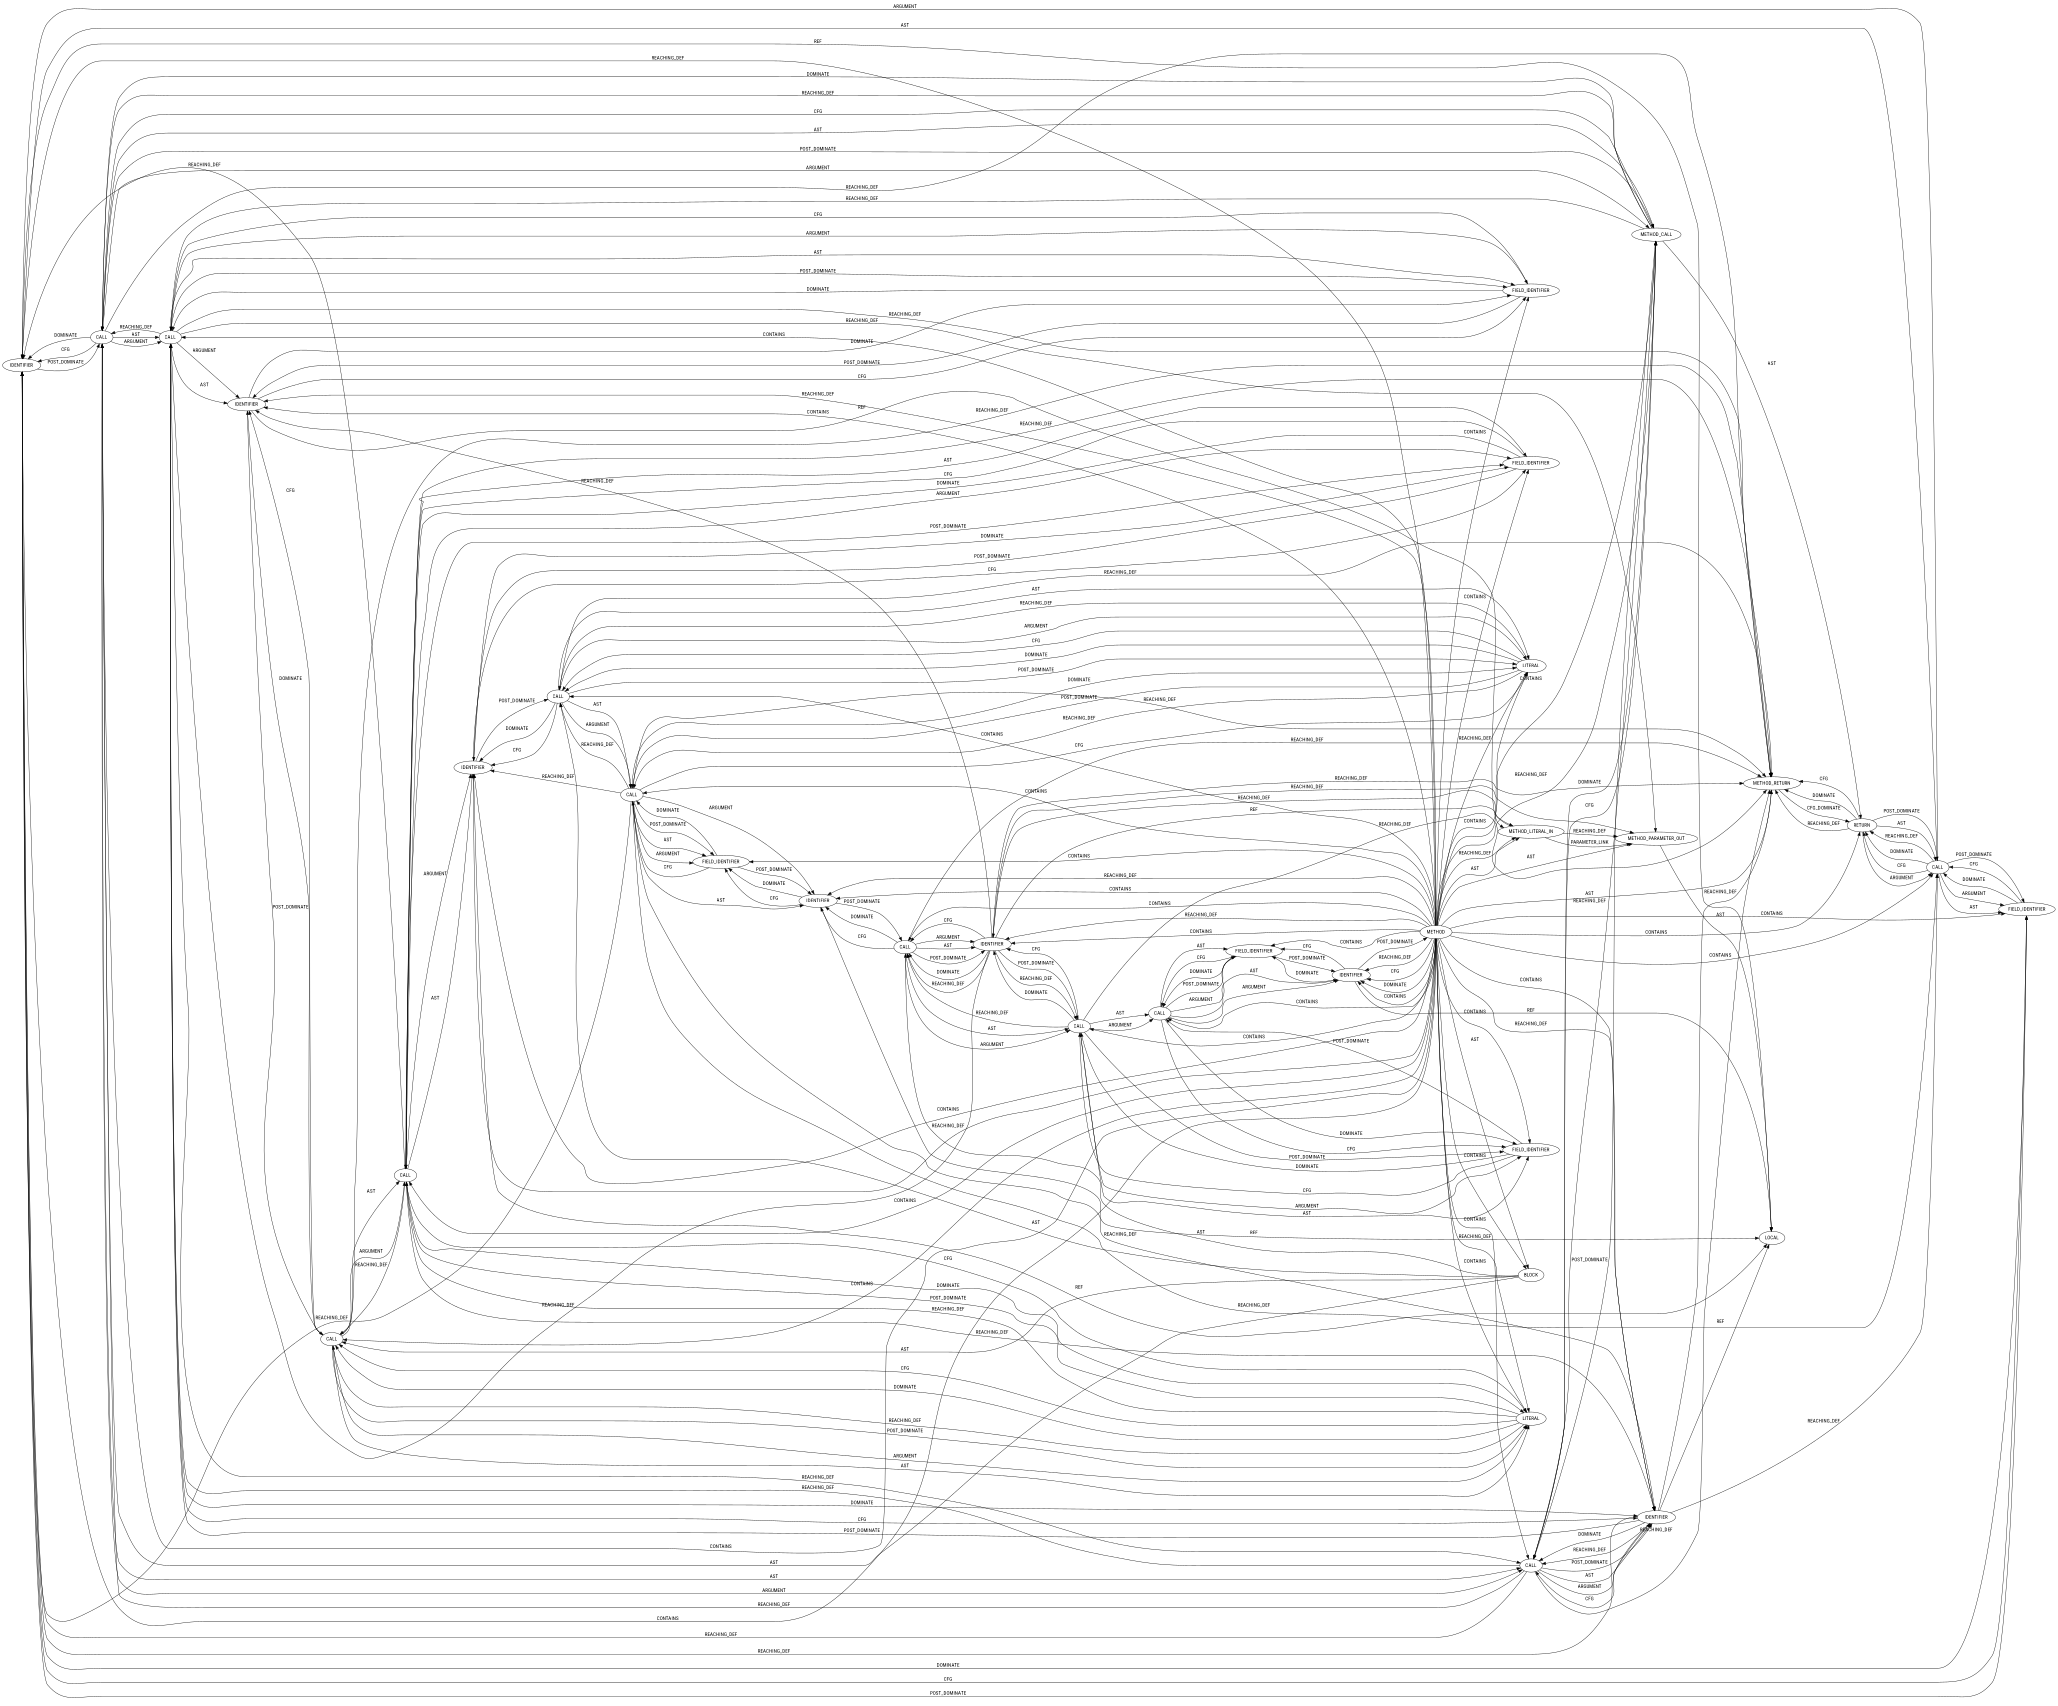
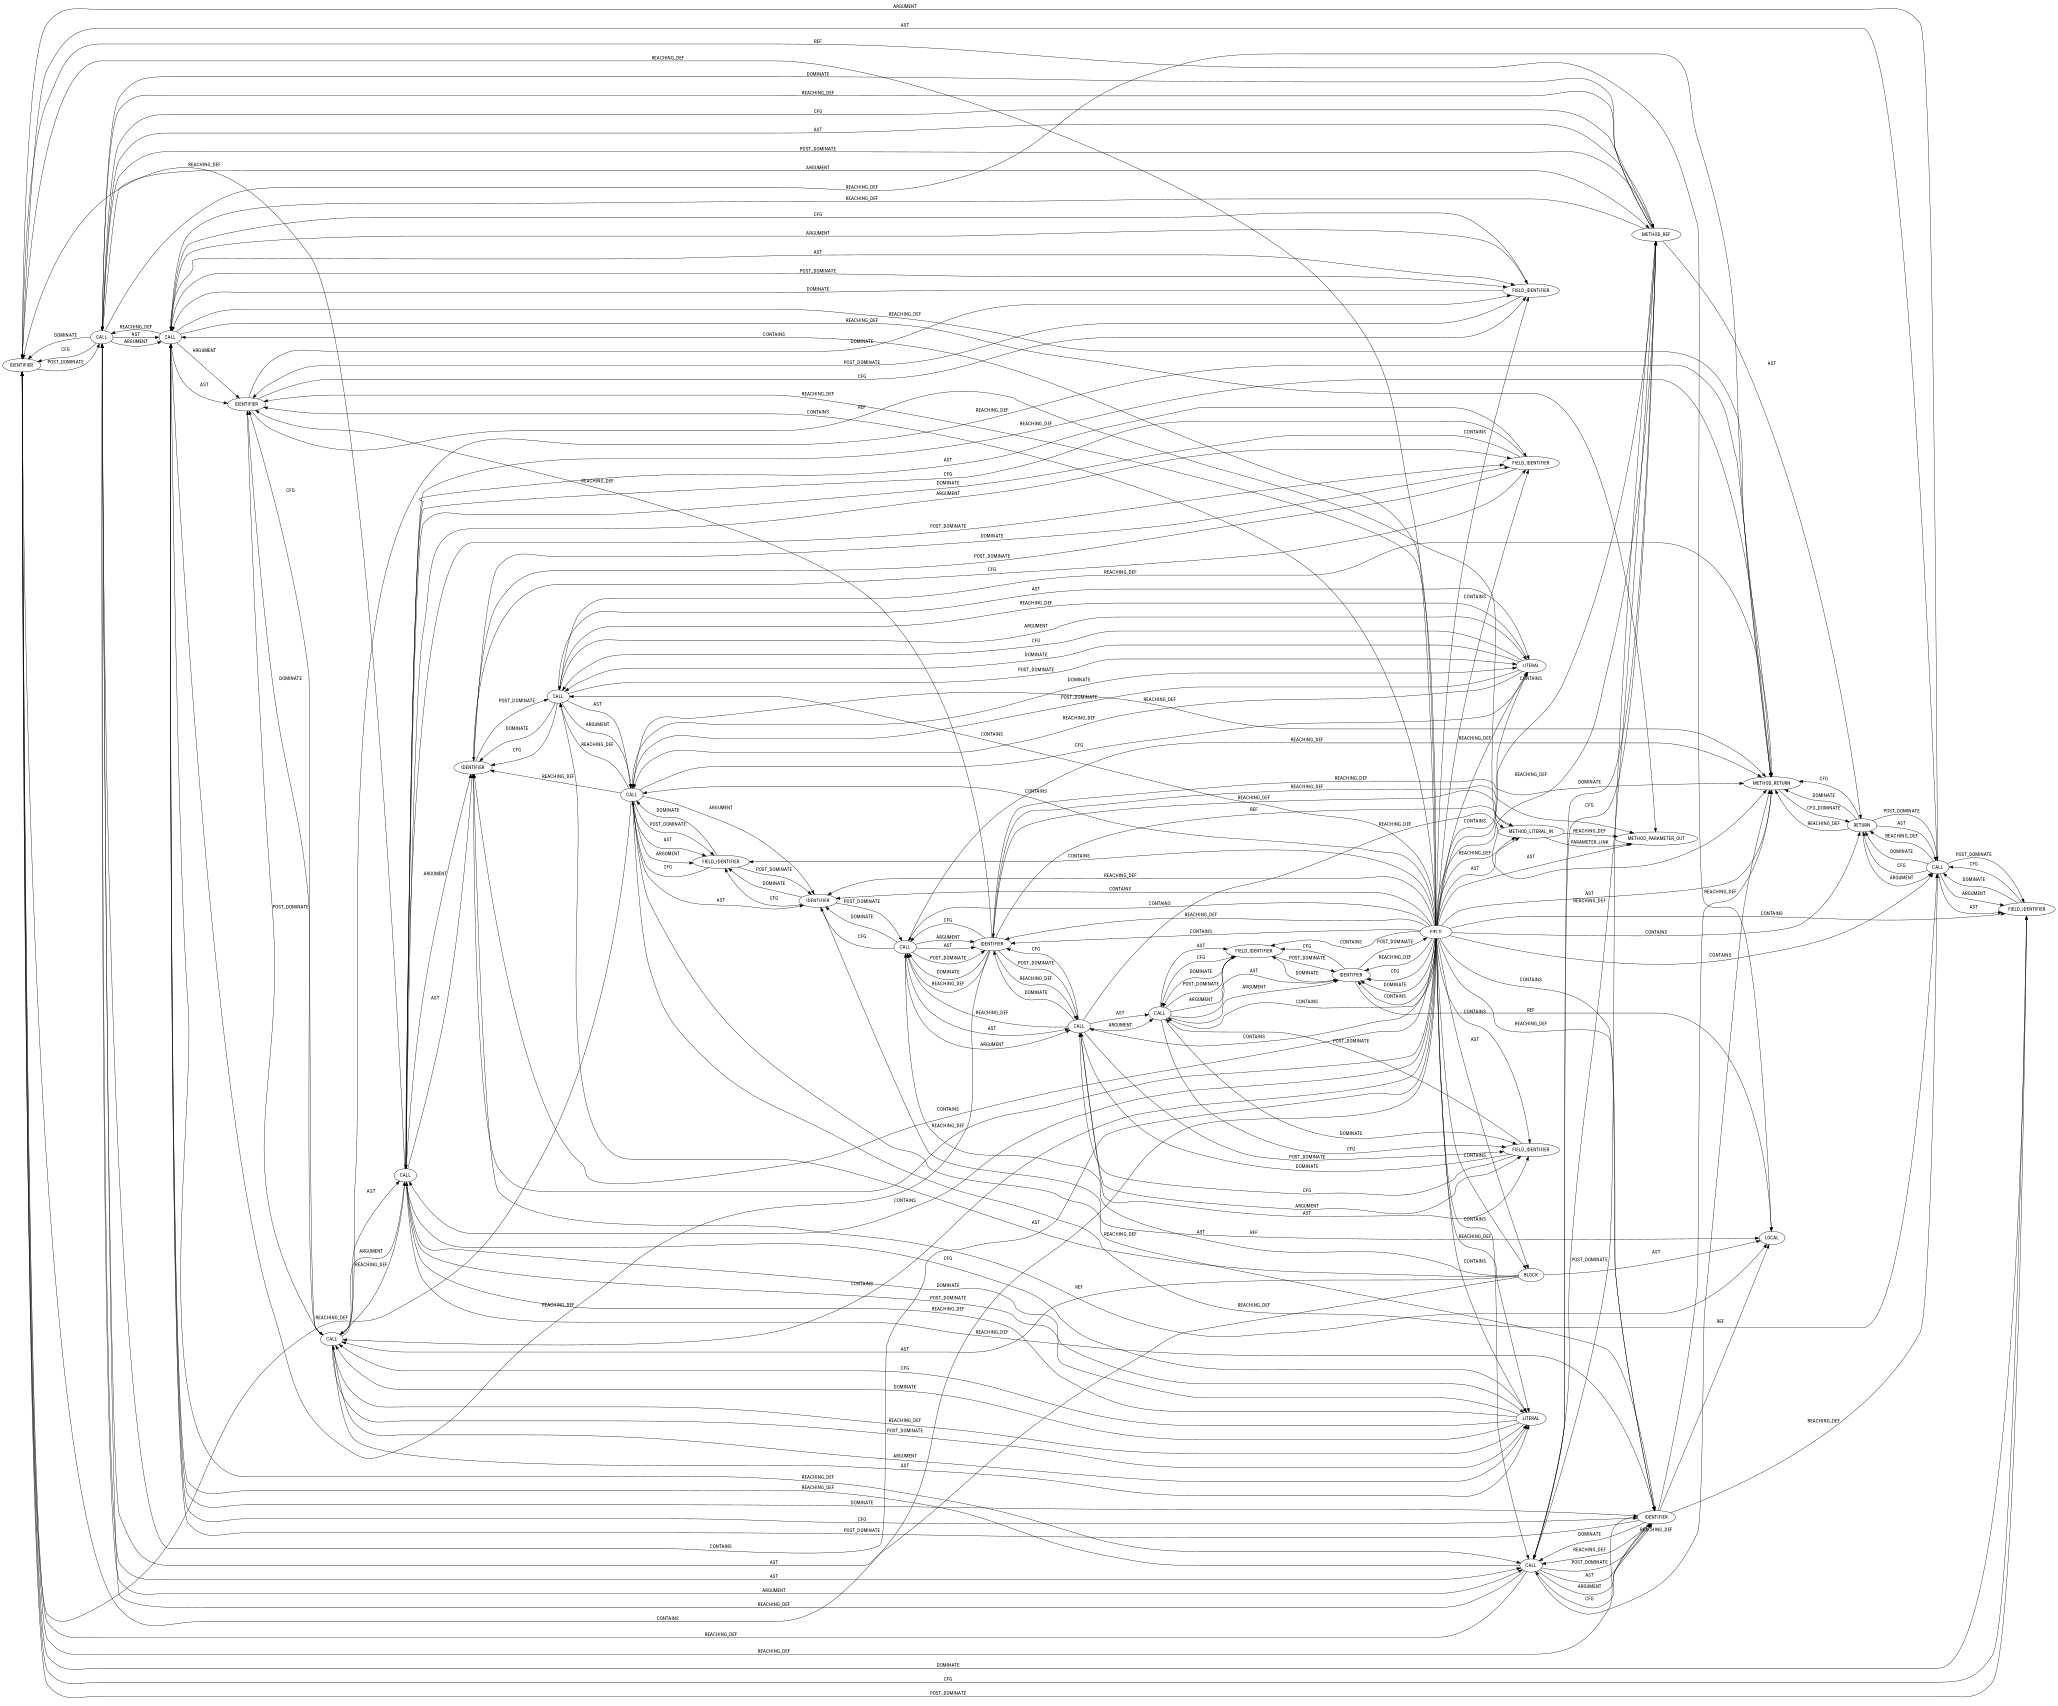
node "METHOD_CALL": label "METHOD_CALL" -> "METHOD_REF"
node "METHOD": label "METHOD" -> "FIELD"
edge "METHOD_PARAMETER_OUT" -> "LOCAL": now "BLOCK" -> "LOCAL"
